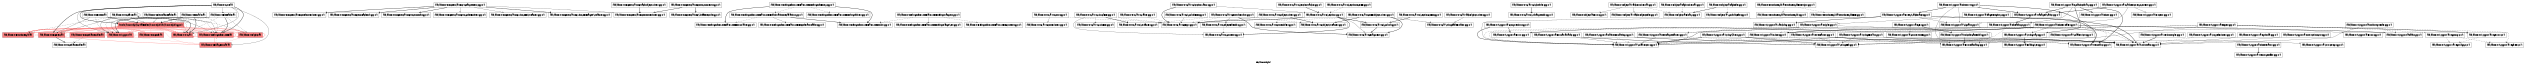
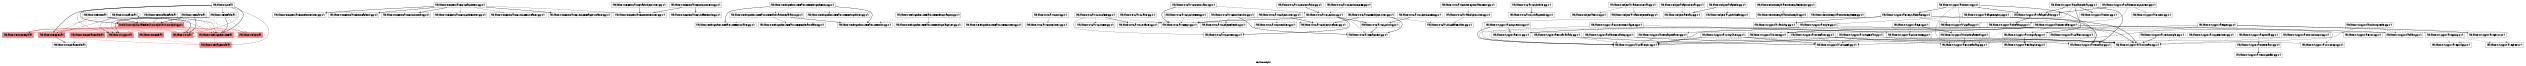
node "{lib/libLLVMMC.a(MCLinkerOptimizationHint.cpp.o)}": added
node "{lib/libLLVMSupport.a(ConvertUTFWrapper.cpp.o)}": added
edge "{lib/libLLVMSupport.a(Triple.cpp.o)}" -> "{lib/libLLVMSupport.a(StringRef.cpp.o)}": now "{lib/libLLVMSupport.a(Triple.cpp.o)}" -> "{lib/libLLVMSupport.a(SourceMgr.cpp.o)}"
edge "{lib/libLLVMSupport.a(Optional.cpp.o)}" -> "{lib/libLLVMSupport.a(raw_ostream.cpp.o)}": now "{lib/libLLVMSupport.a(Optional.cpp.o)}" -> "{lib/libLLVMSupport.a(LineIterator.cpp.o)}"
